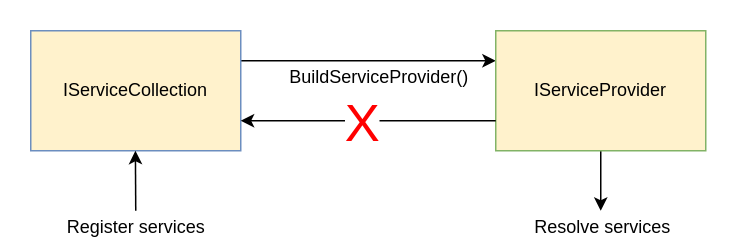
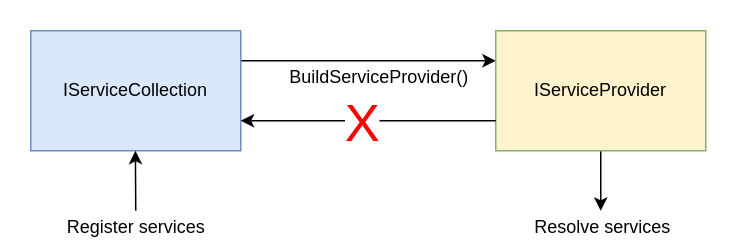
node "IServiceCollection": fillcolor #fff2cc -> #dae8fc
